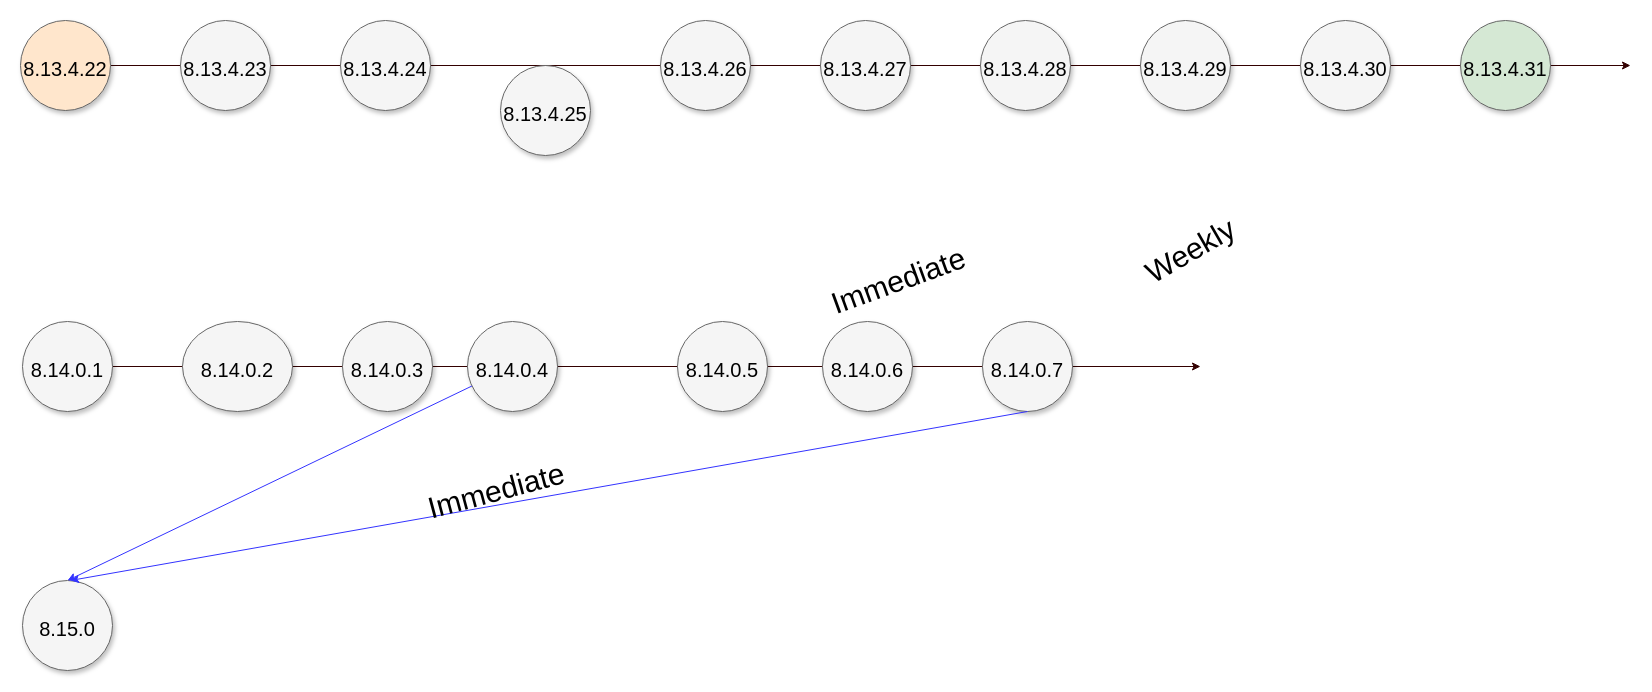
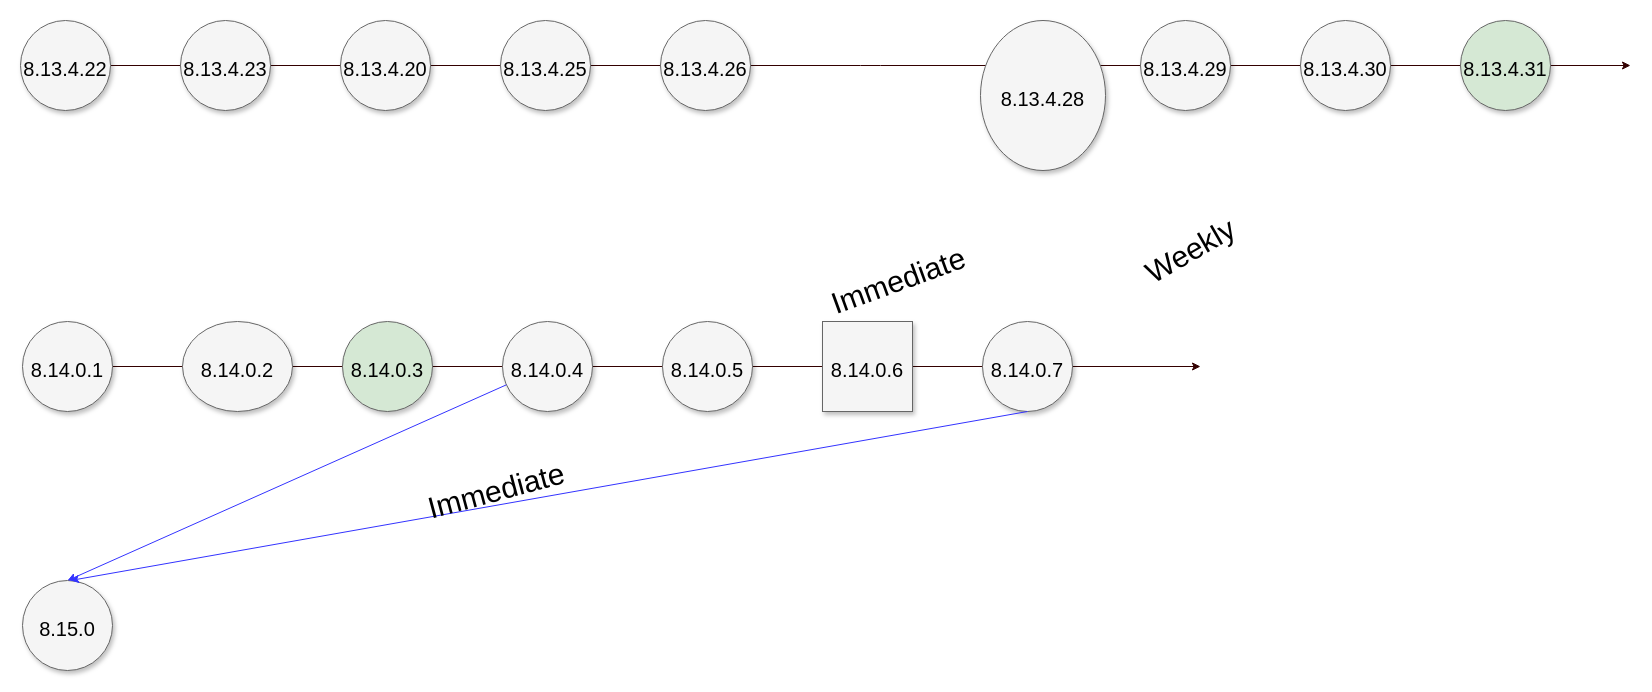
node "8.13.4.22": fillcolor #ffe6cc -> #f5f5f5
node "8.13.4.24": label "8.13.4.24" -> "8.13.4.20"
node "8.13.4.27": removed
node "8.13.4.28": size 90x90 -> 125x150
node "8.13.4.25": moved (546, 111) -> (546, 66)
node "8.14.0.3": fillcolor #f5f5f5 -> #d5e8d4
node "8.14.0.4": moved (513, 367) -> (548, 367)
node "8.14.0.5": moved (723, 367) -> (708, 367)
node "8.14.0.6": shape ellipse -> rectangle
